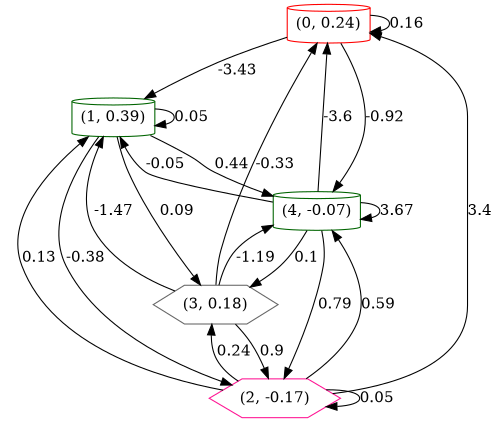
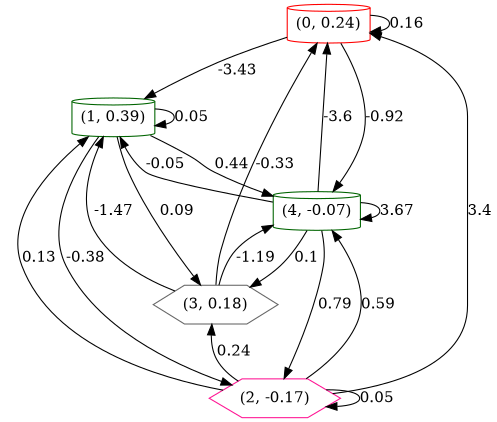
edge "(3, 0.18)" -> "(2, -0.17)": removed, label "0.9"
